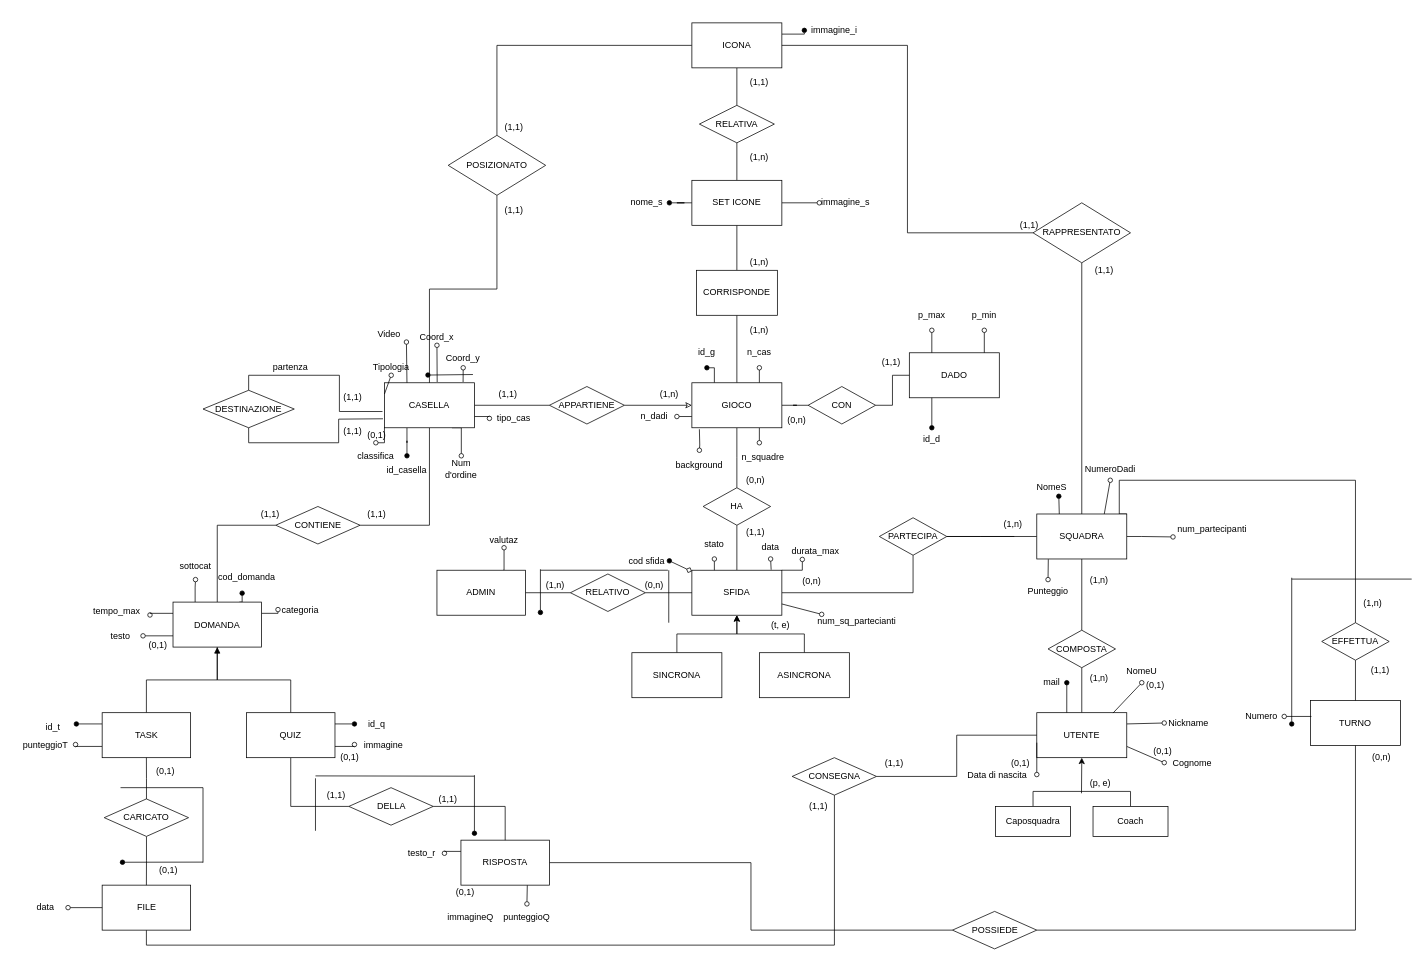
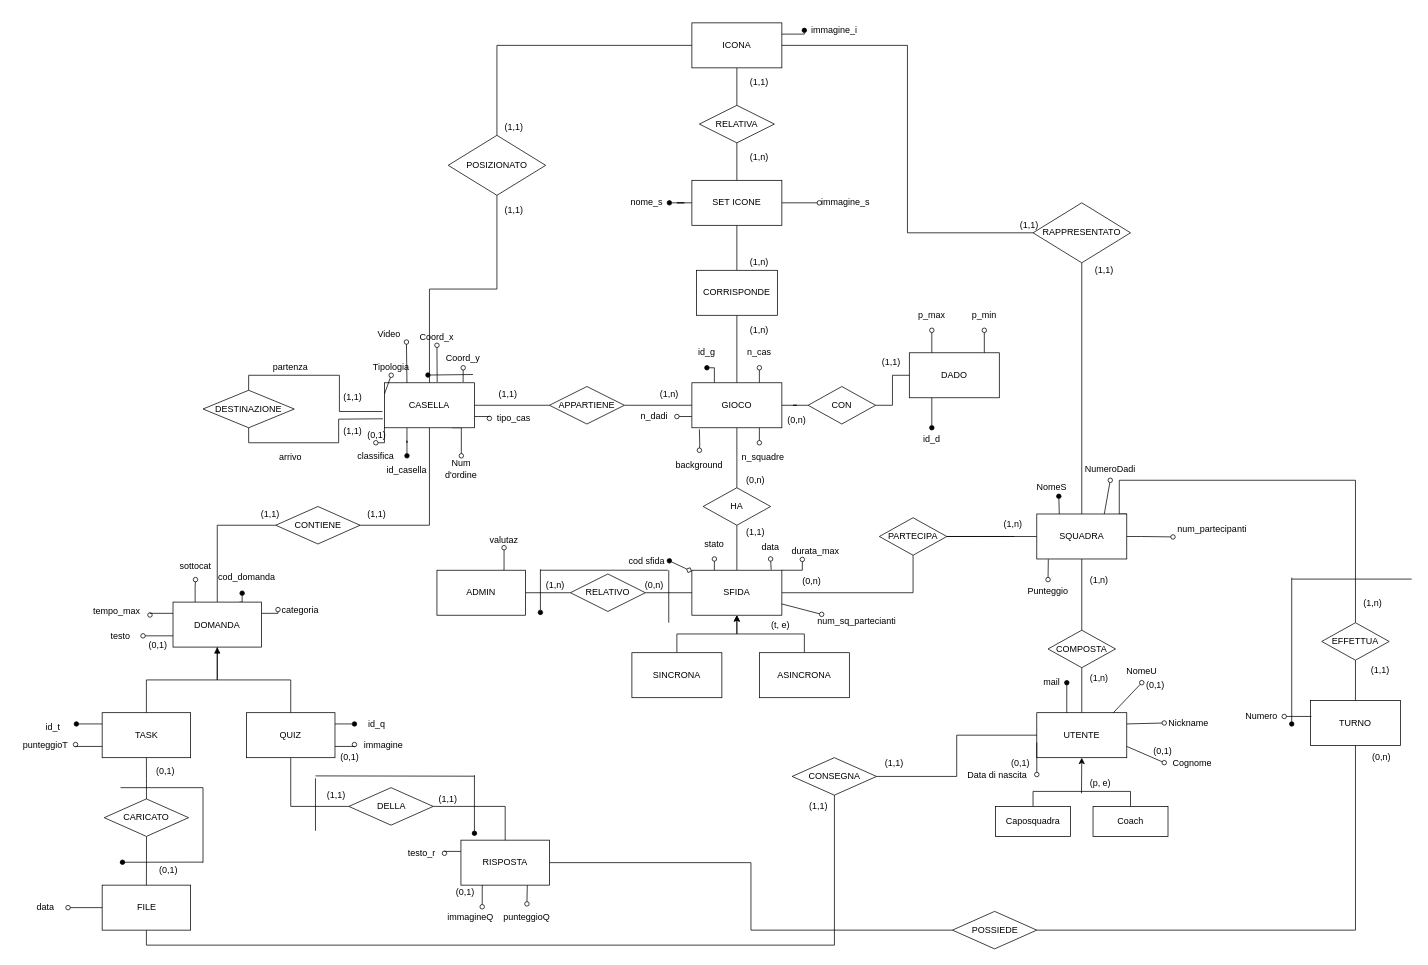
edge "APPARTIENE" -> "GIOCO": arrowhead classic -> none
node "arrivo": added
edge "RISPOSTA" -> "immagineQ": added
